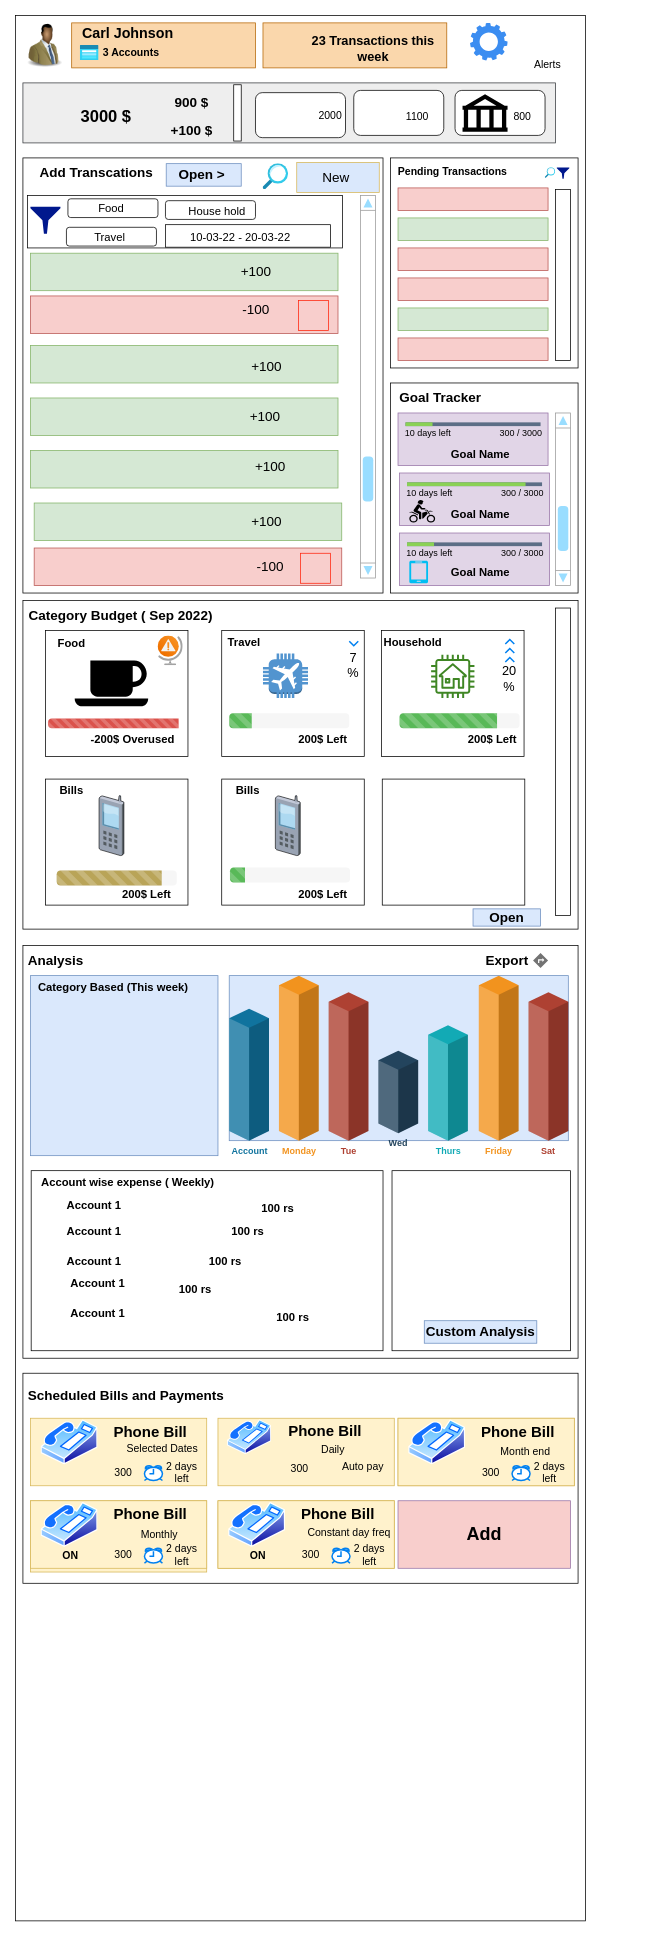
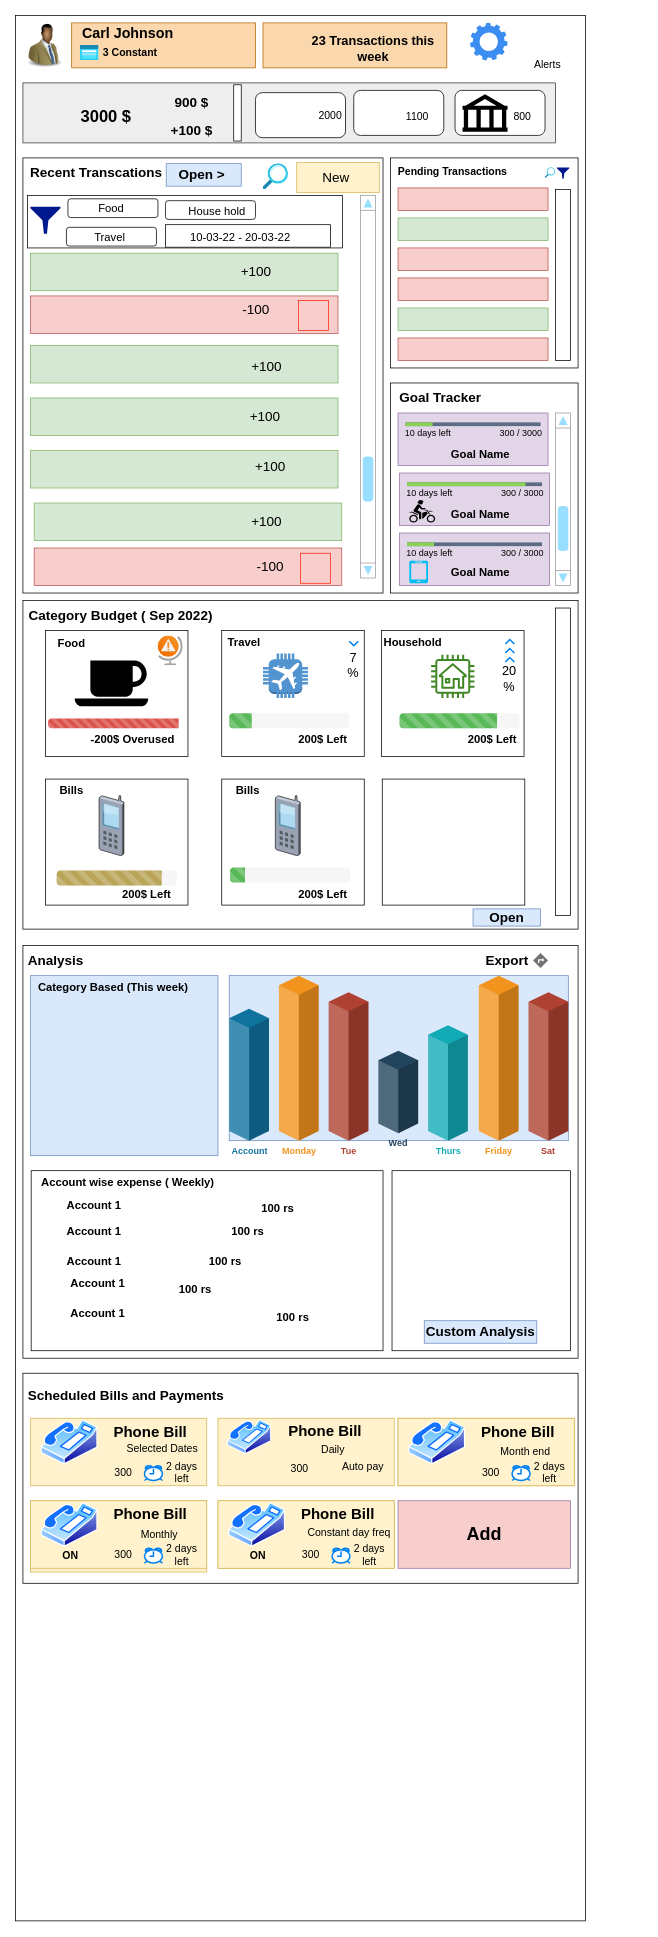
node "3 Accounts": label "3 Accounts" -> "3 Constant"
node "Add Transcations": label "Add Transcations" -> "Recent Transcations"
node "New": fillcolor #dae8fc -> #fff2cc
